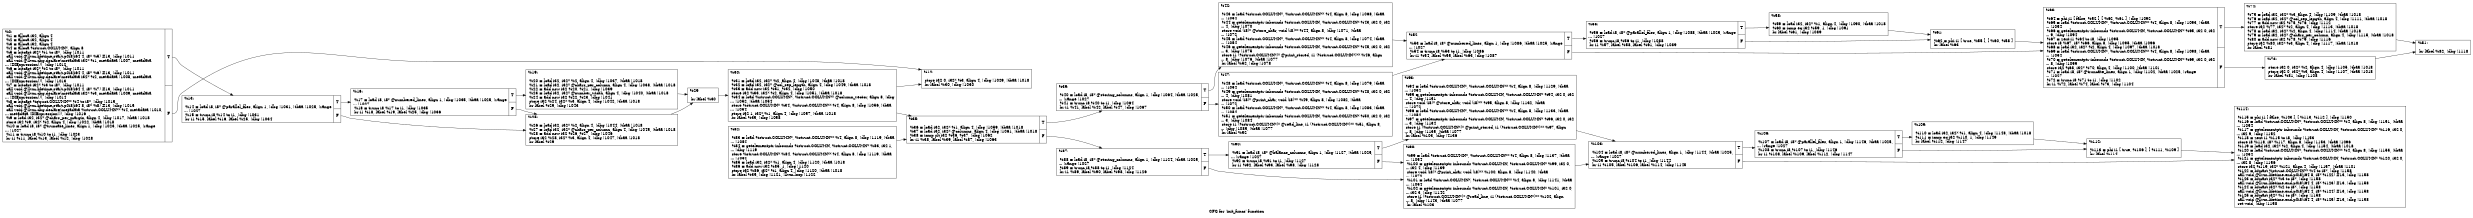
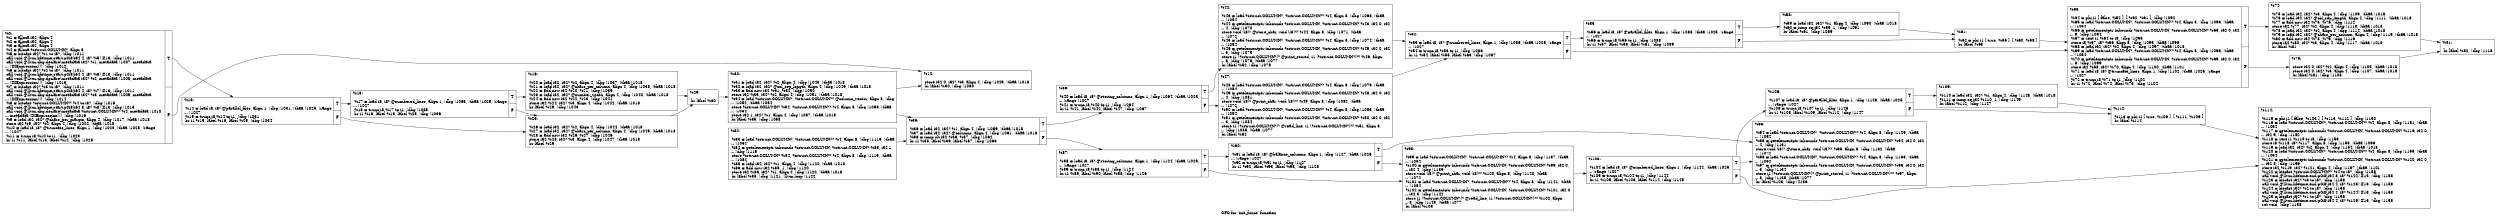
edge "%93:" -> "%103:": reversed
